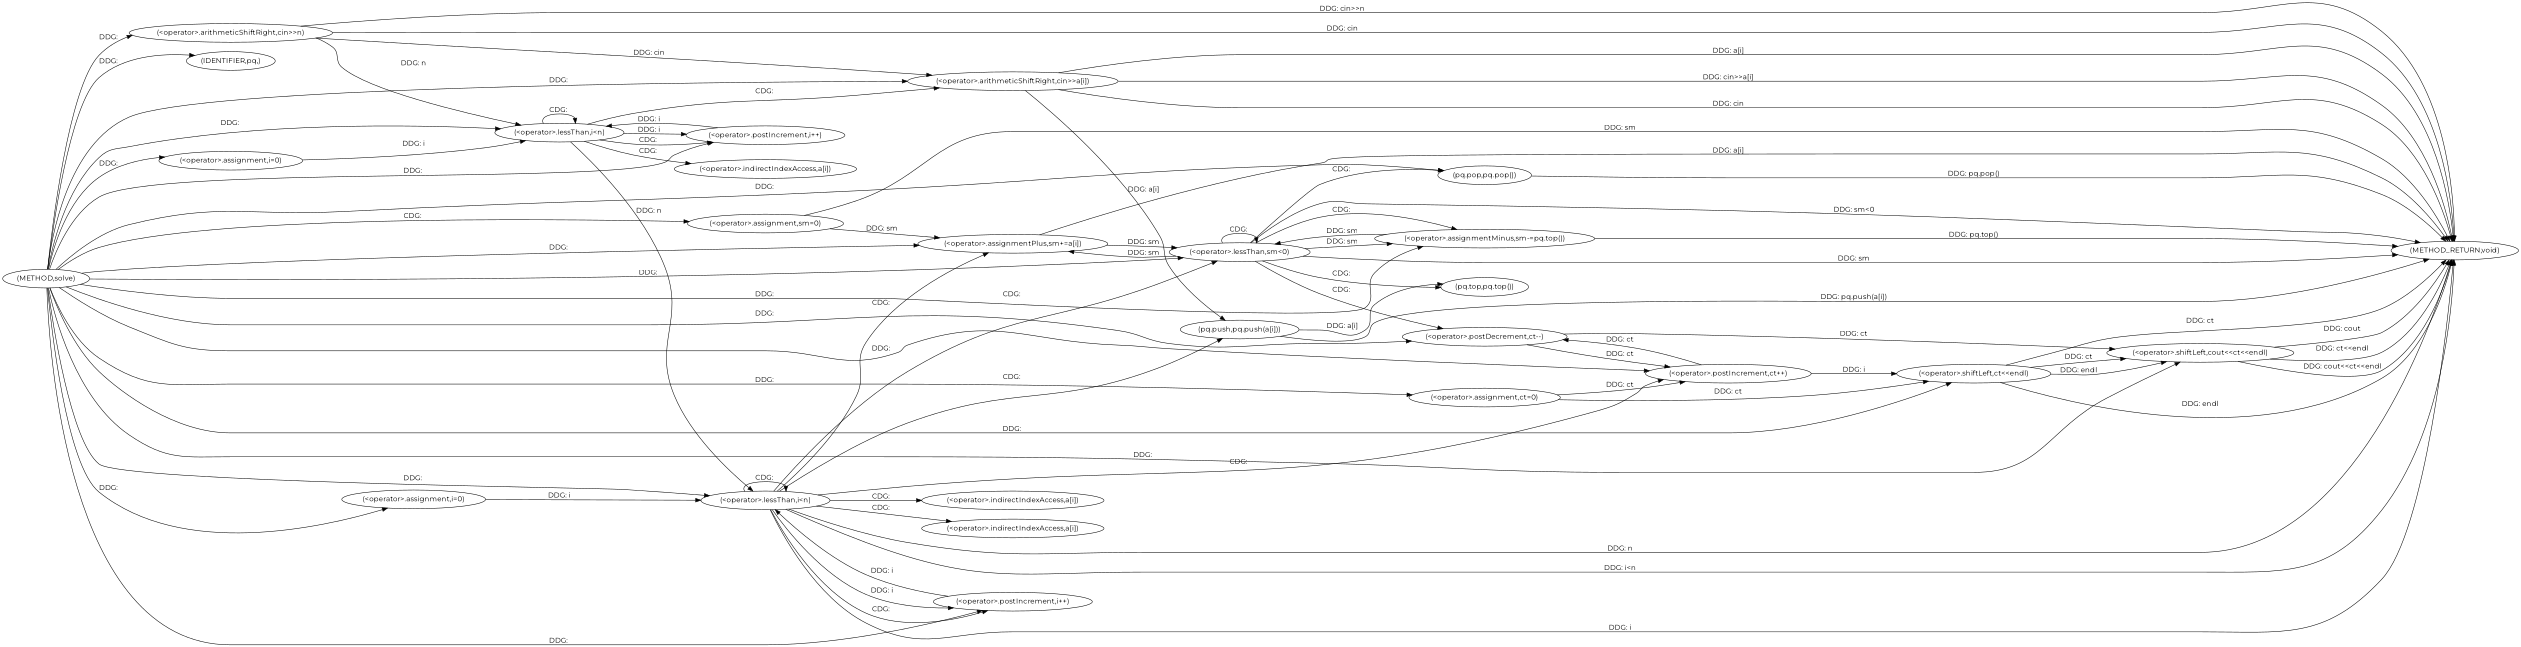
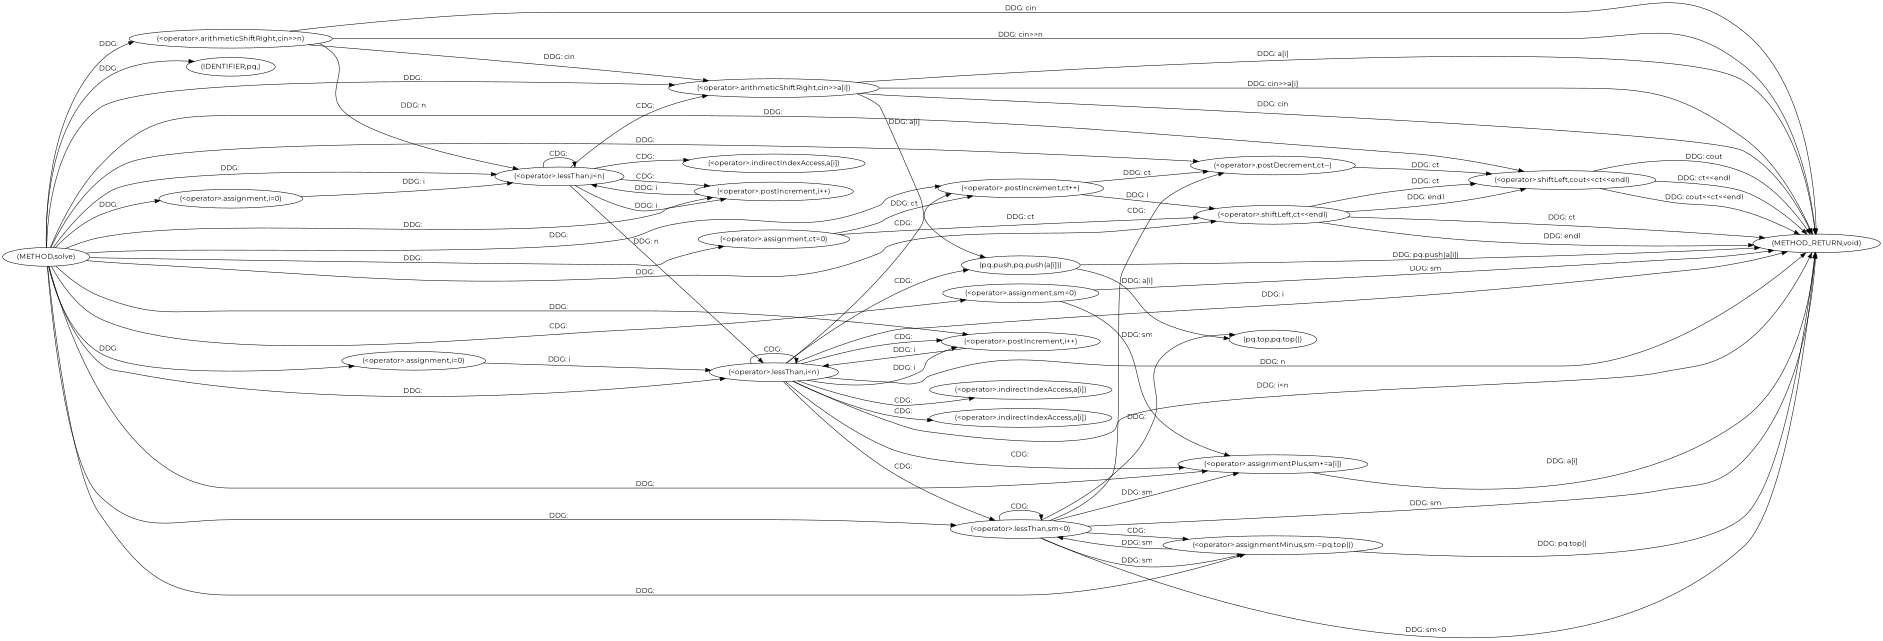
node "(pq.pop,pq.pop())": removed
edge "(<operator>.assignmentPlus,sm+=a[i])" -> "(<operator>.lessThan,sm<0)": removed, label "DDG: sm"
edge "(<operator>.lessThan,sm<0)" -> "(pq.top,pq.top())": label "CDG: " -> "DDG: "
edge "(<operator>.postDecrement,ct--)" -> "(<operator>.postIncrement,ct++)": removed, label "DDG: ct"
